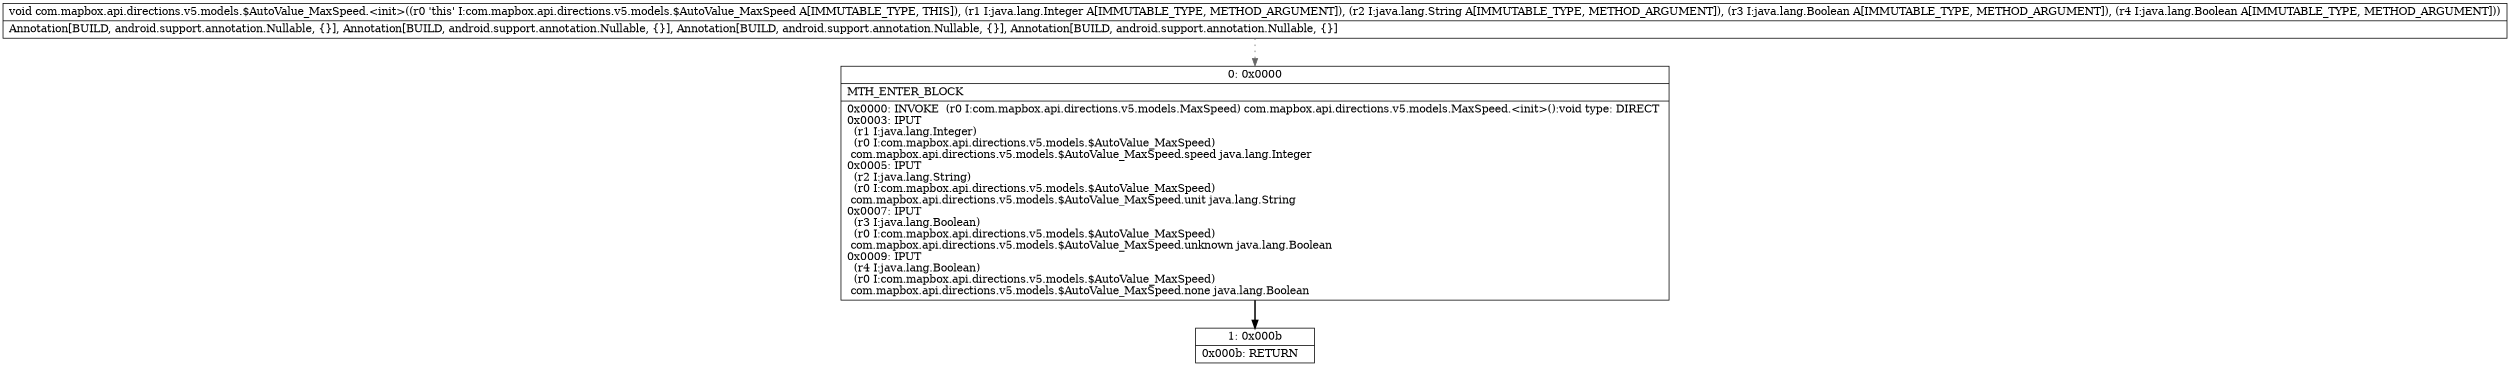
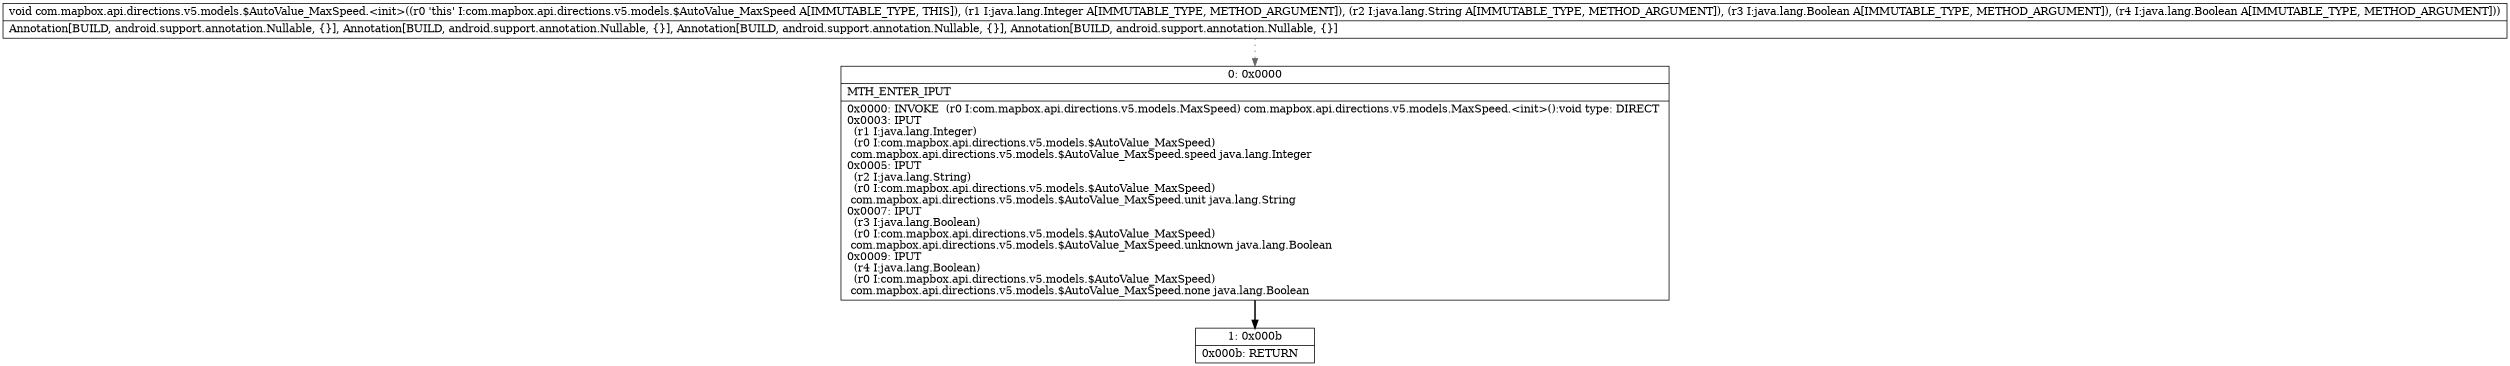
node "0: 0x0000": text "MTH_ENTER_BLOCK" -> "MTH_ENTER_IPUT"
